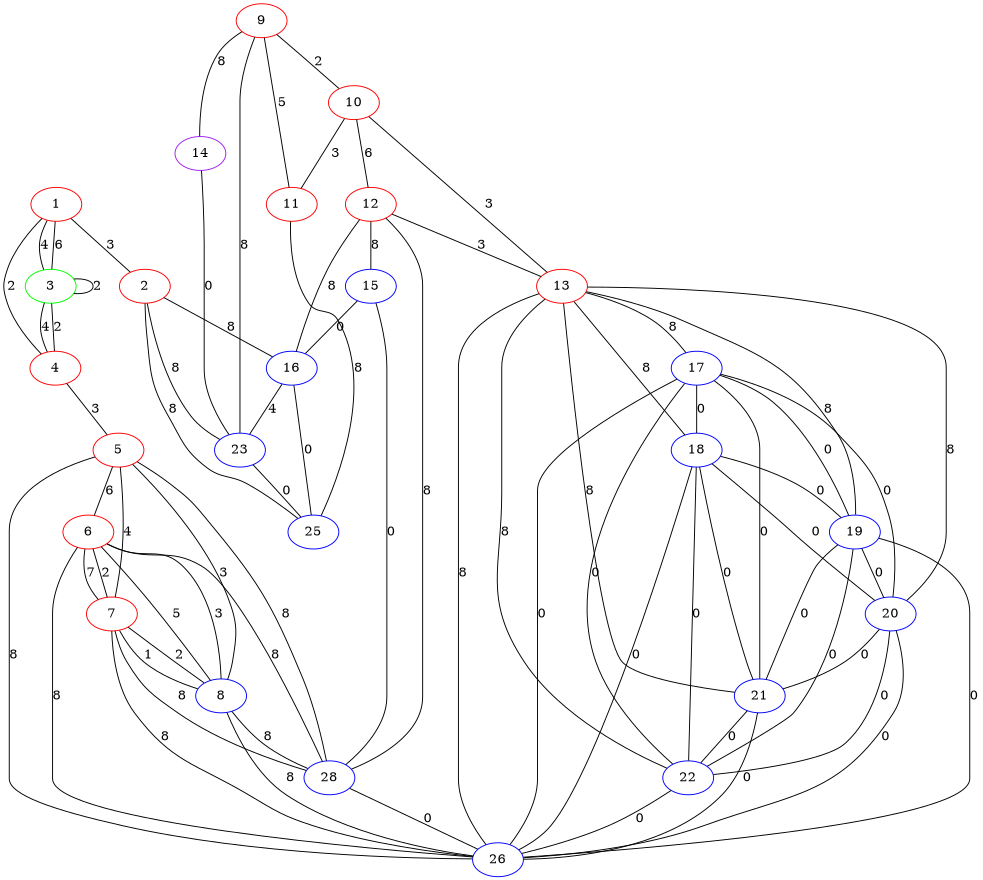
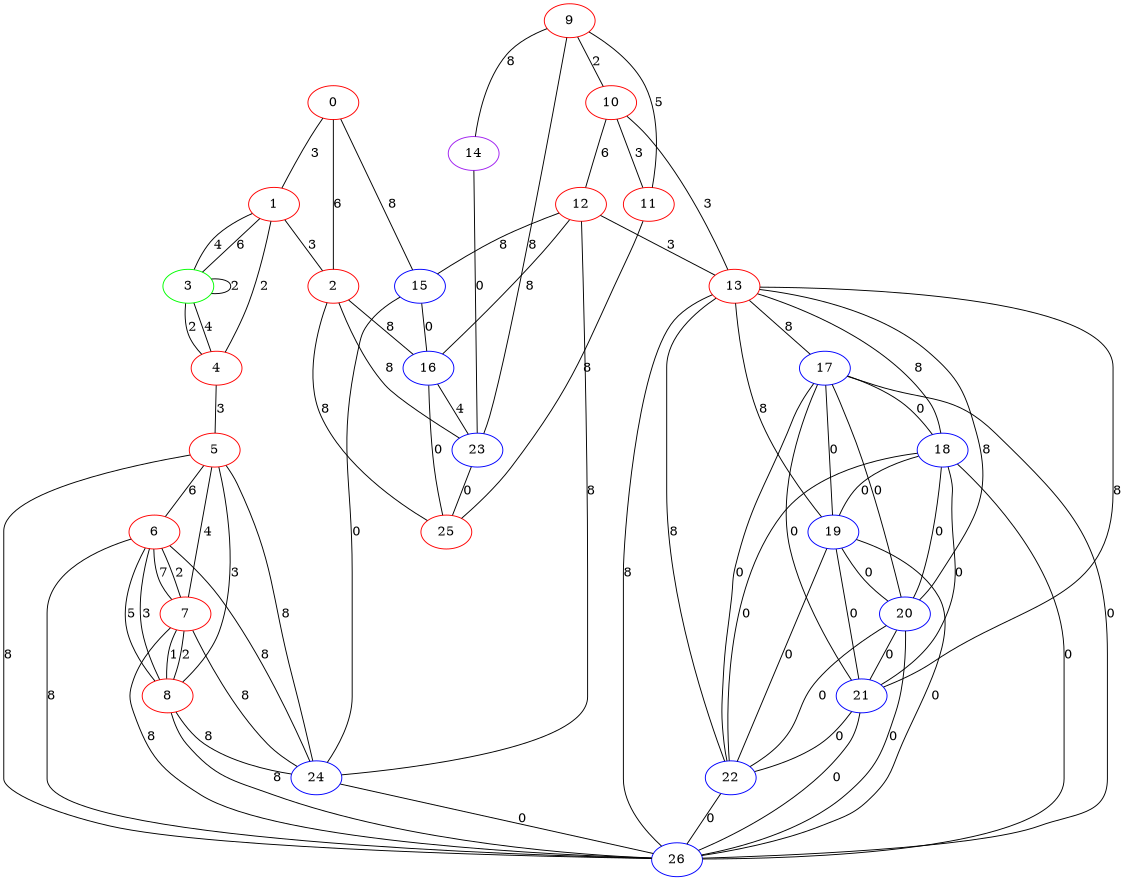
node "0": added
node "25": color blue -> red
node "8": color blue -> red
node "28": label "28" -> "24"
